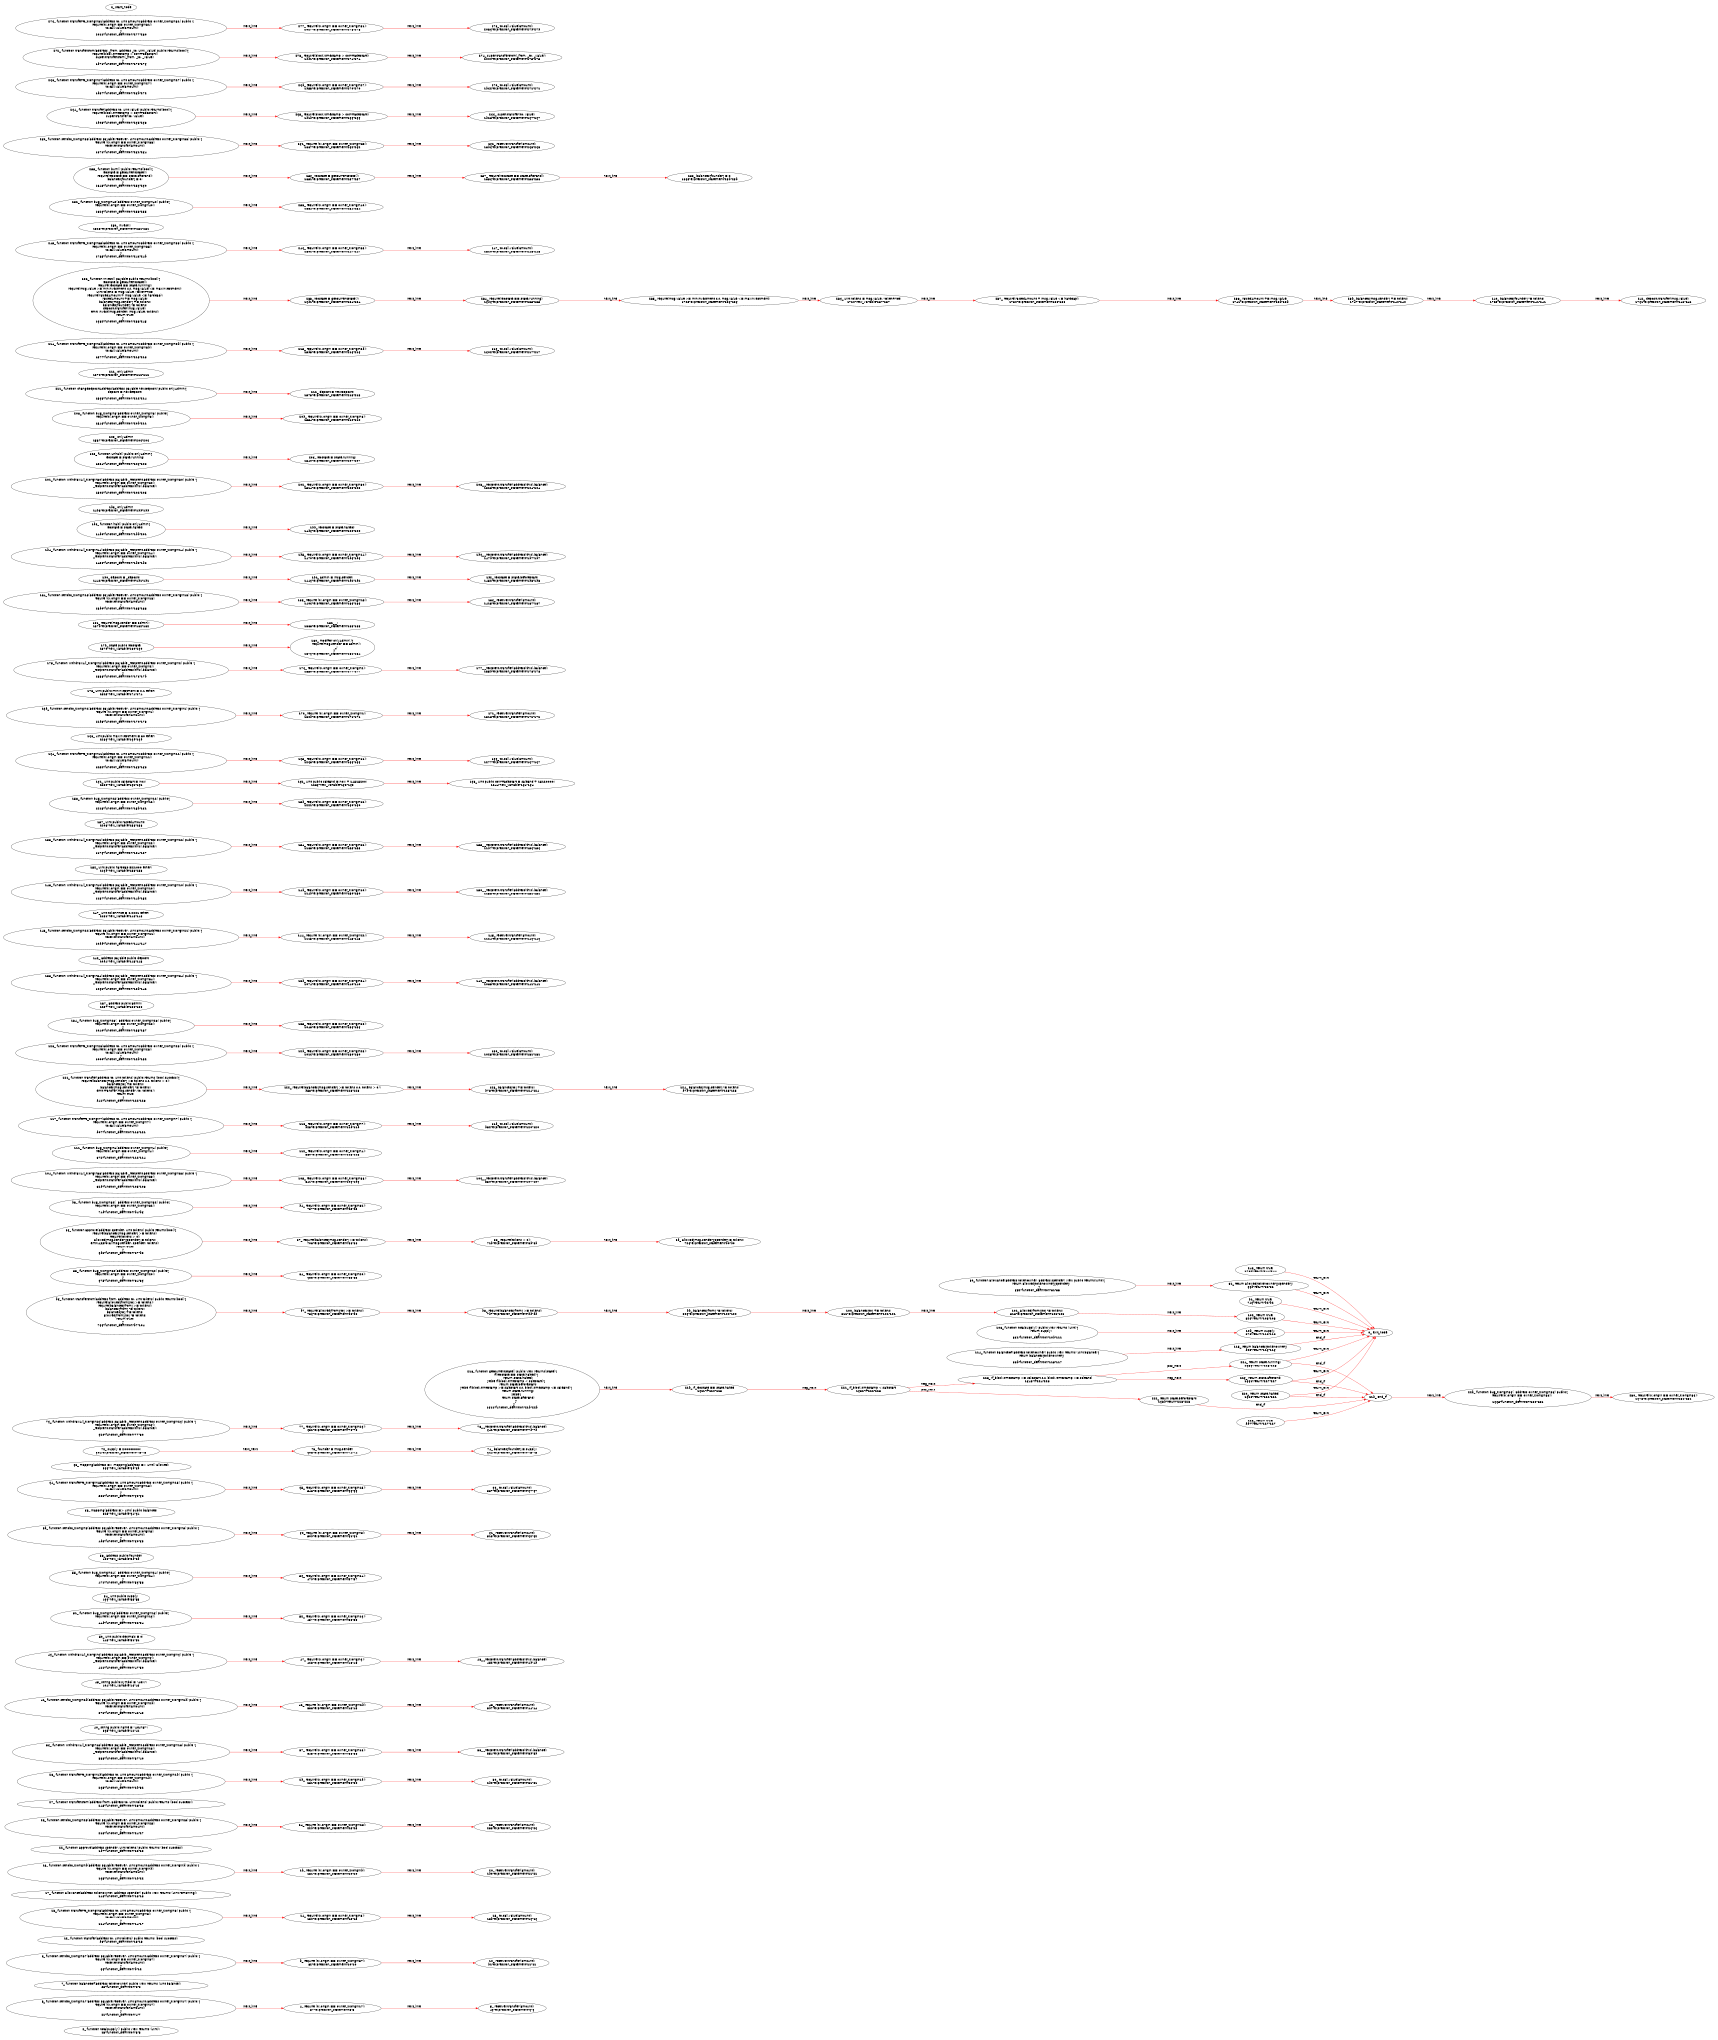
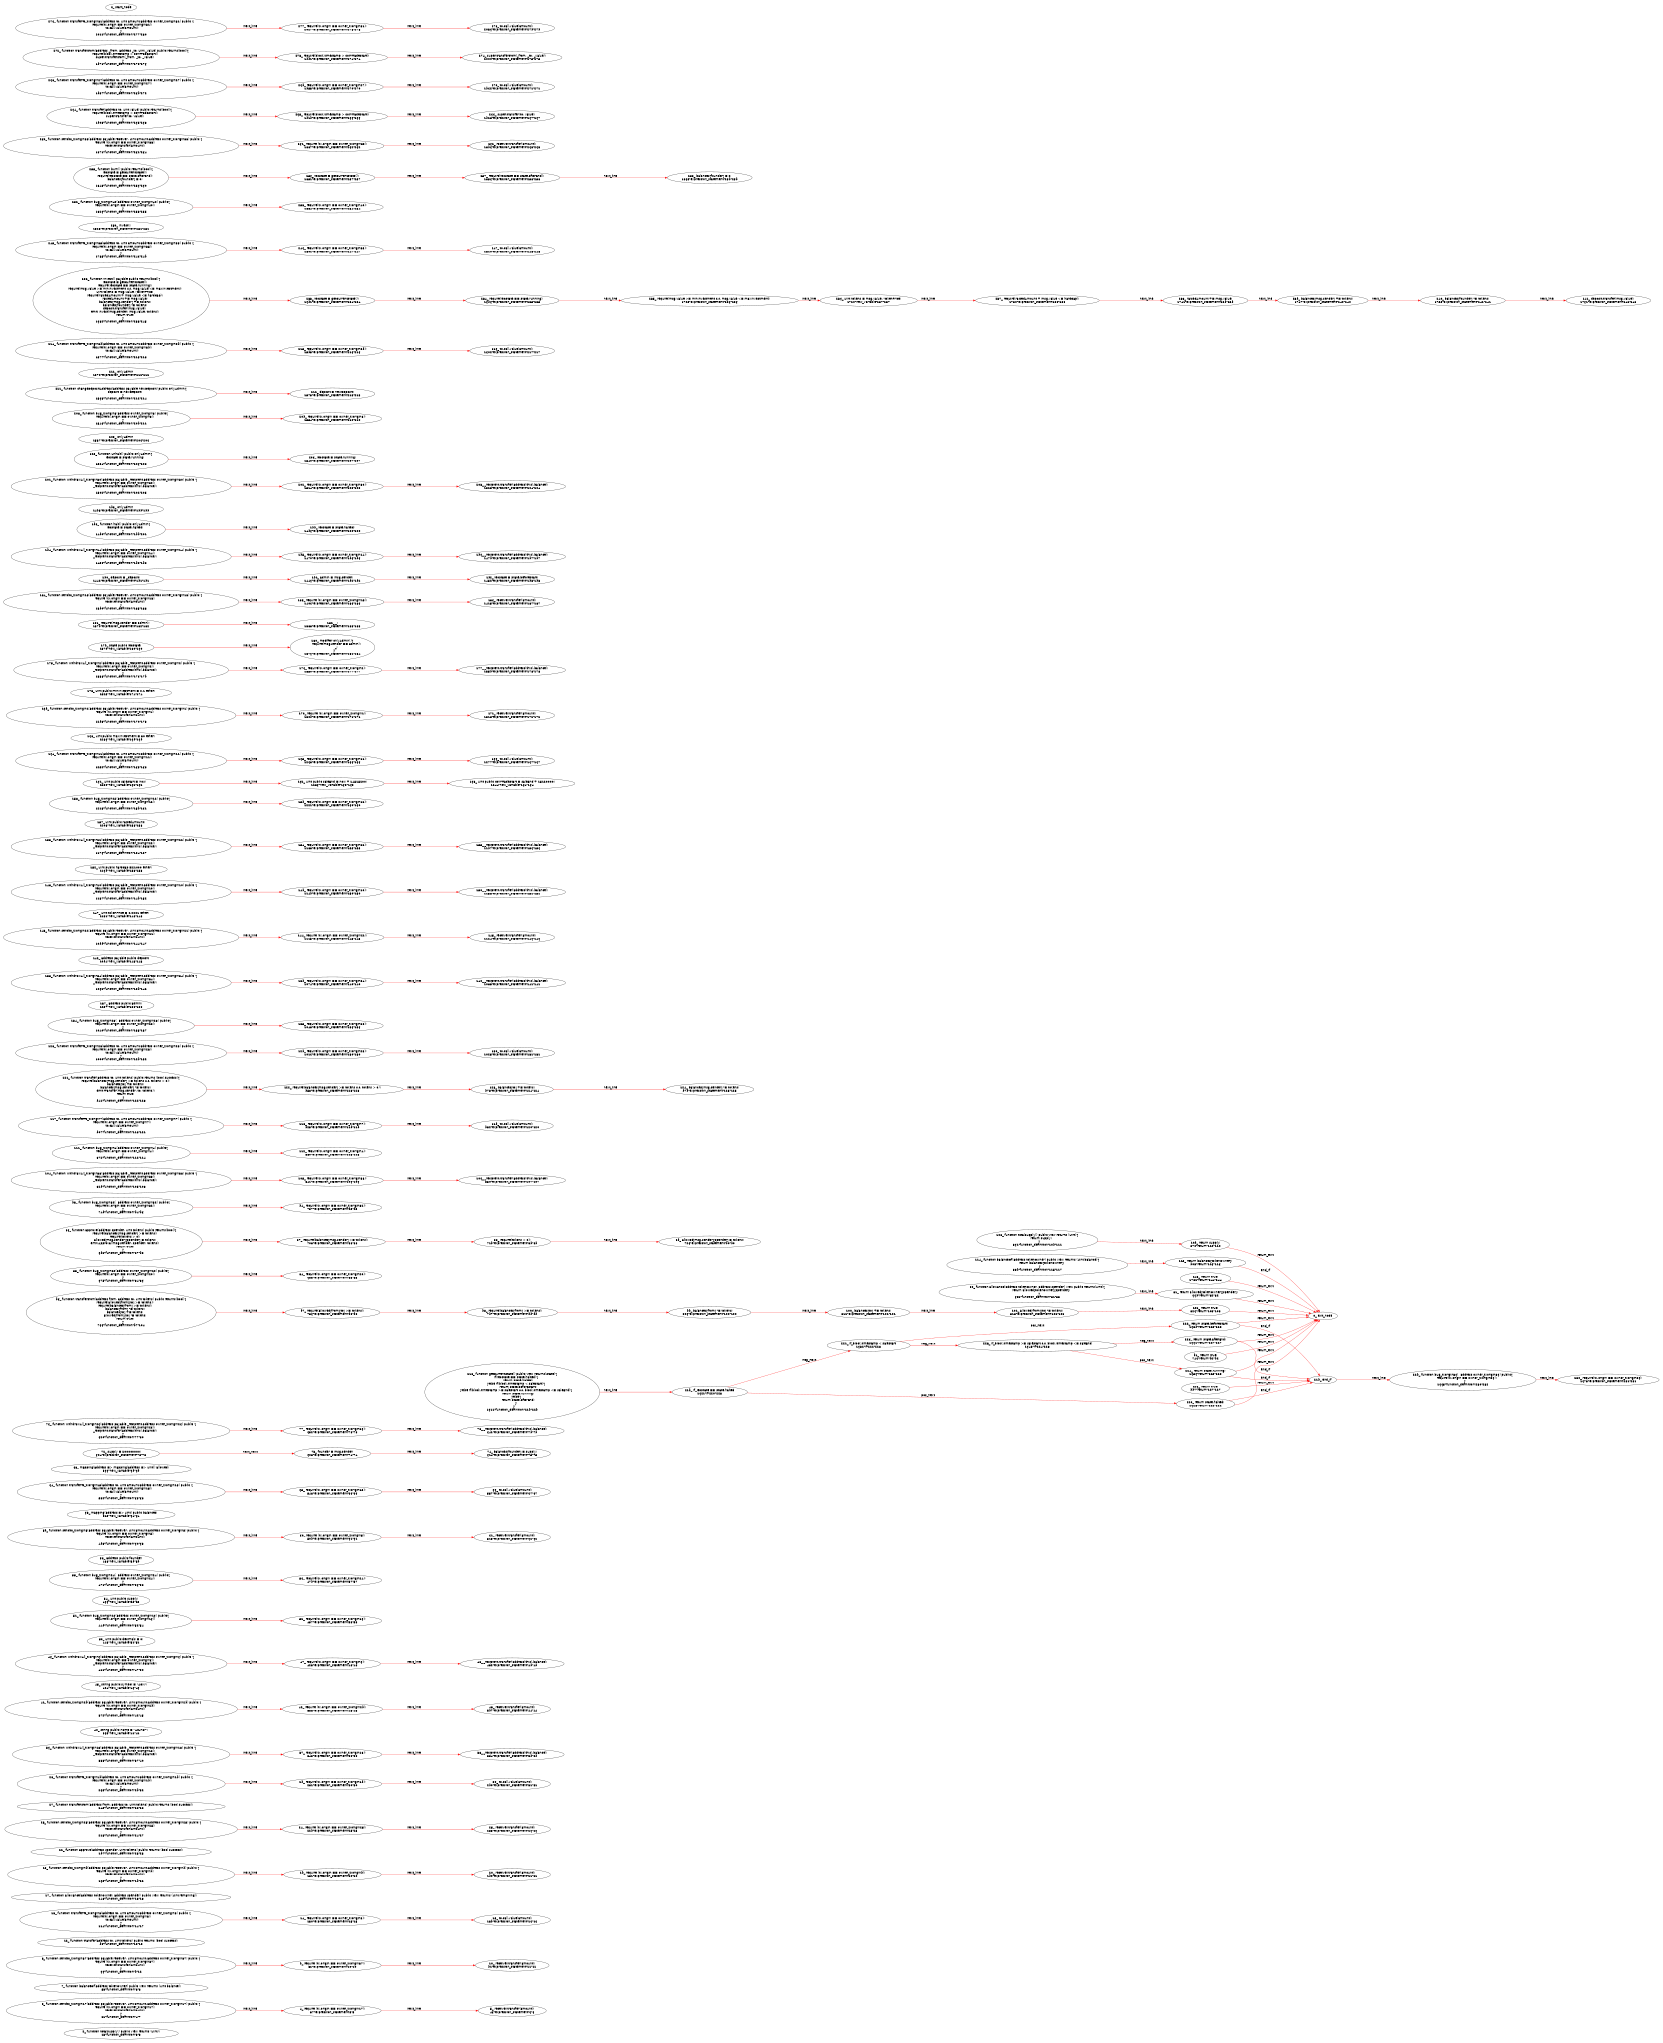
edge "222_ return State.beforeStart; 1639-return-223-223" -> "0_ exit_node": added, label "return_exit"
edge "219_ if_ieoState == State.halted 1621-if-220-228" -> "220_ return State.halted; 1628-return-221-221": added, label "pos_next"
